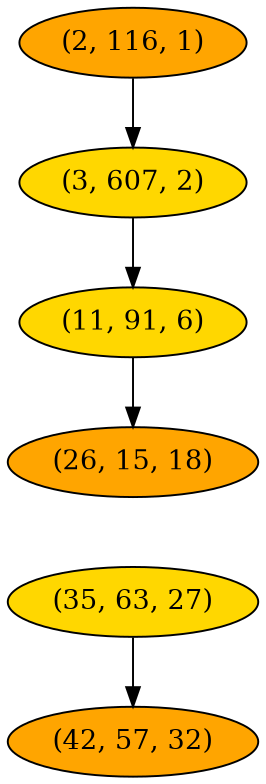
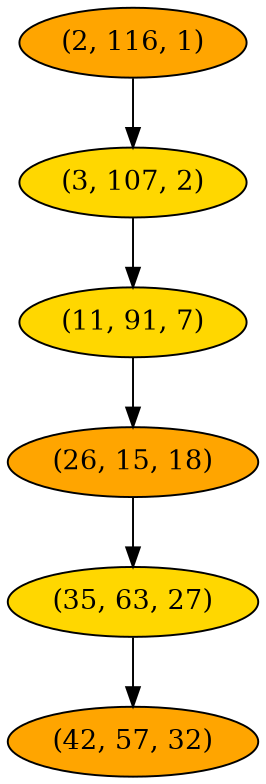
node "(3, 607, 2)": label "(3, 607, 2)" -> "(3, 107, 2)"
node "(11, 91, 6)": label "(11, 91, 6)" -> "(11, 91, 7)"
edge "(26, 15, 18)" -> "(35, 63, 27)": added
